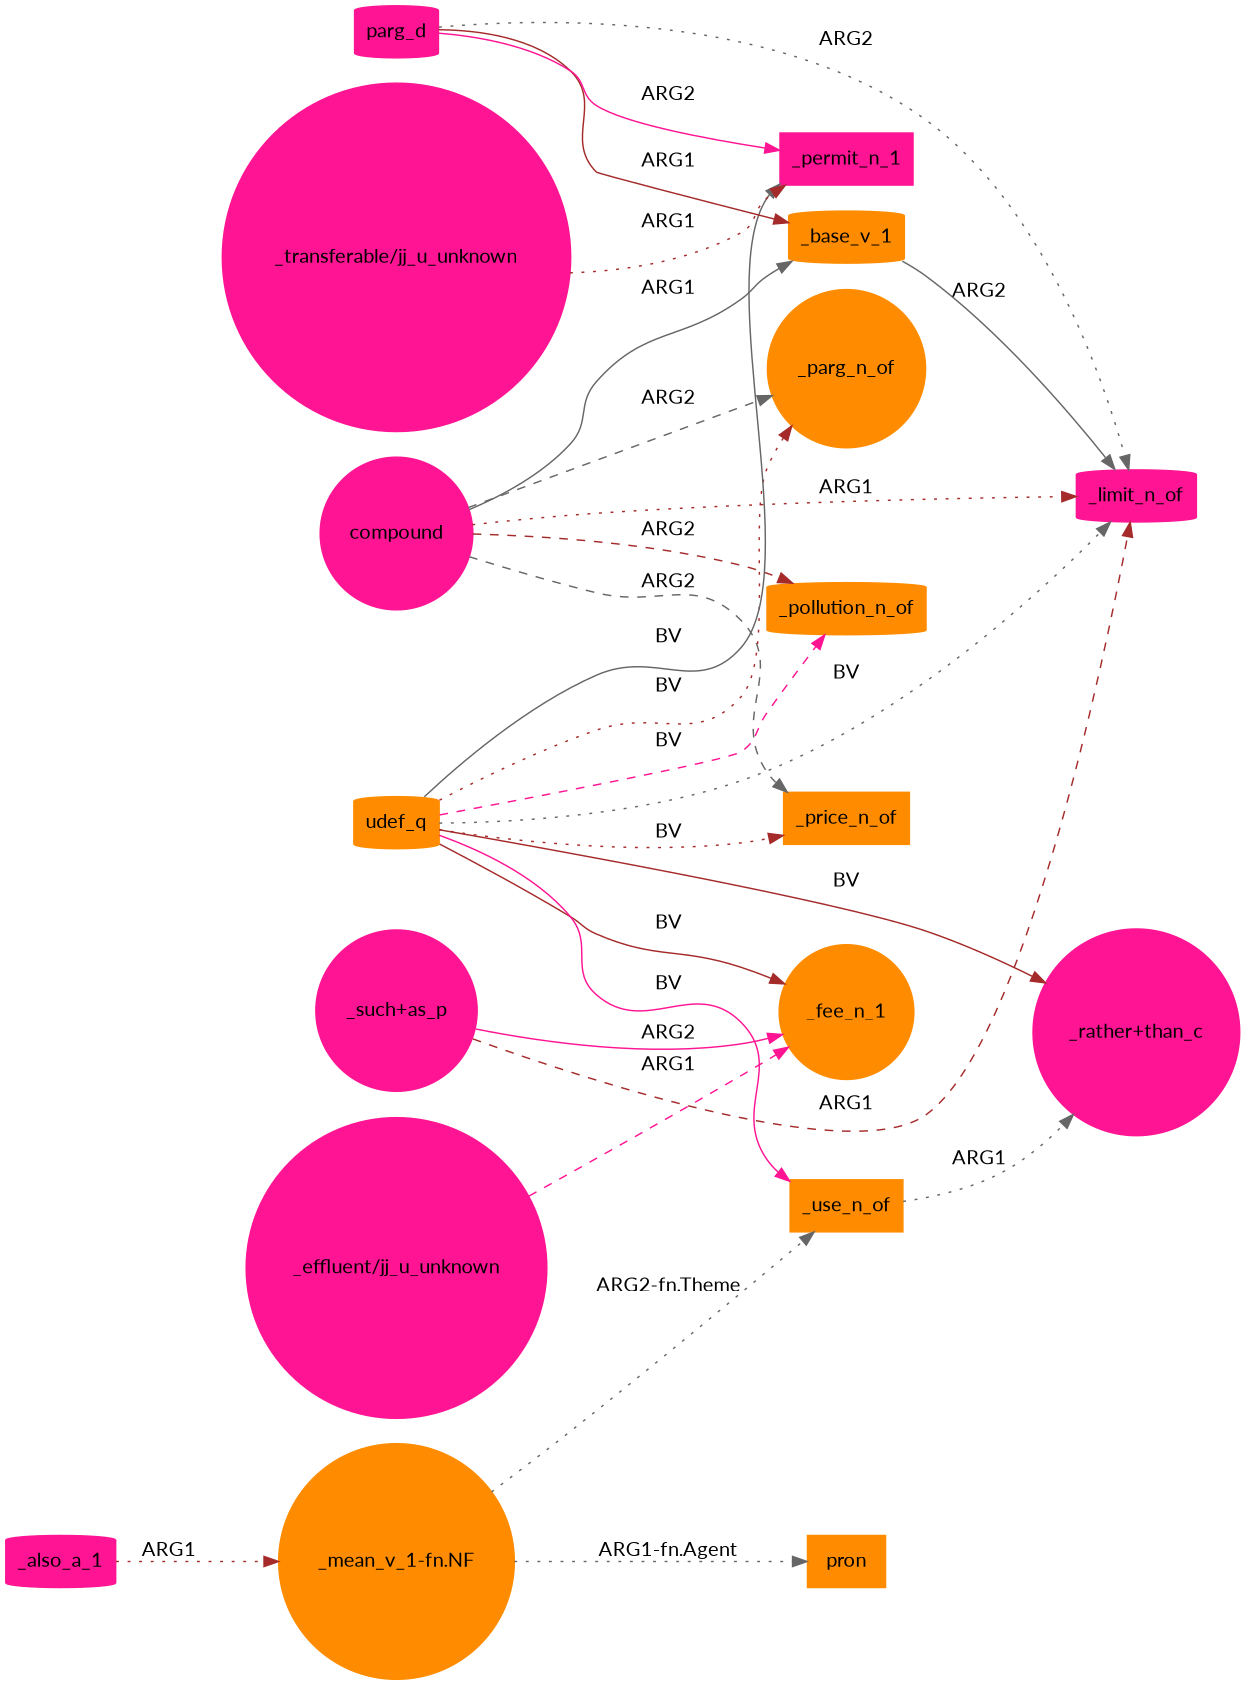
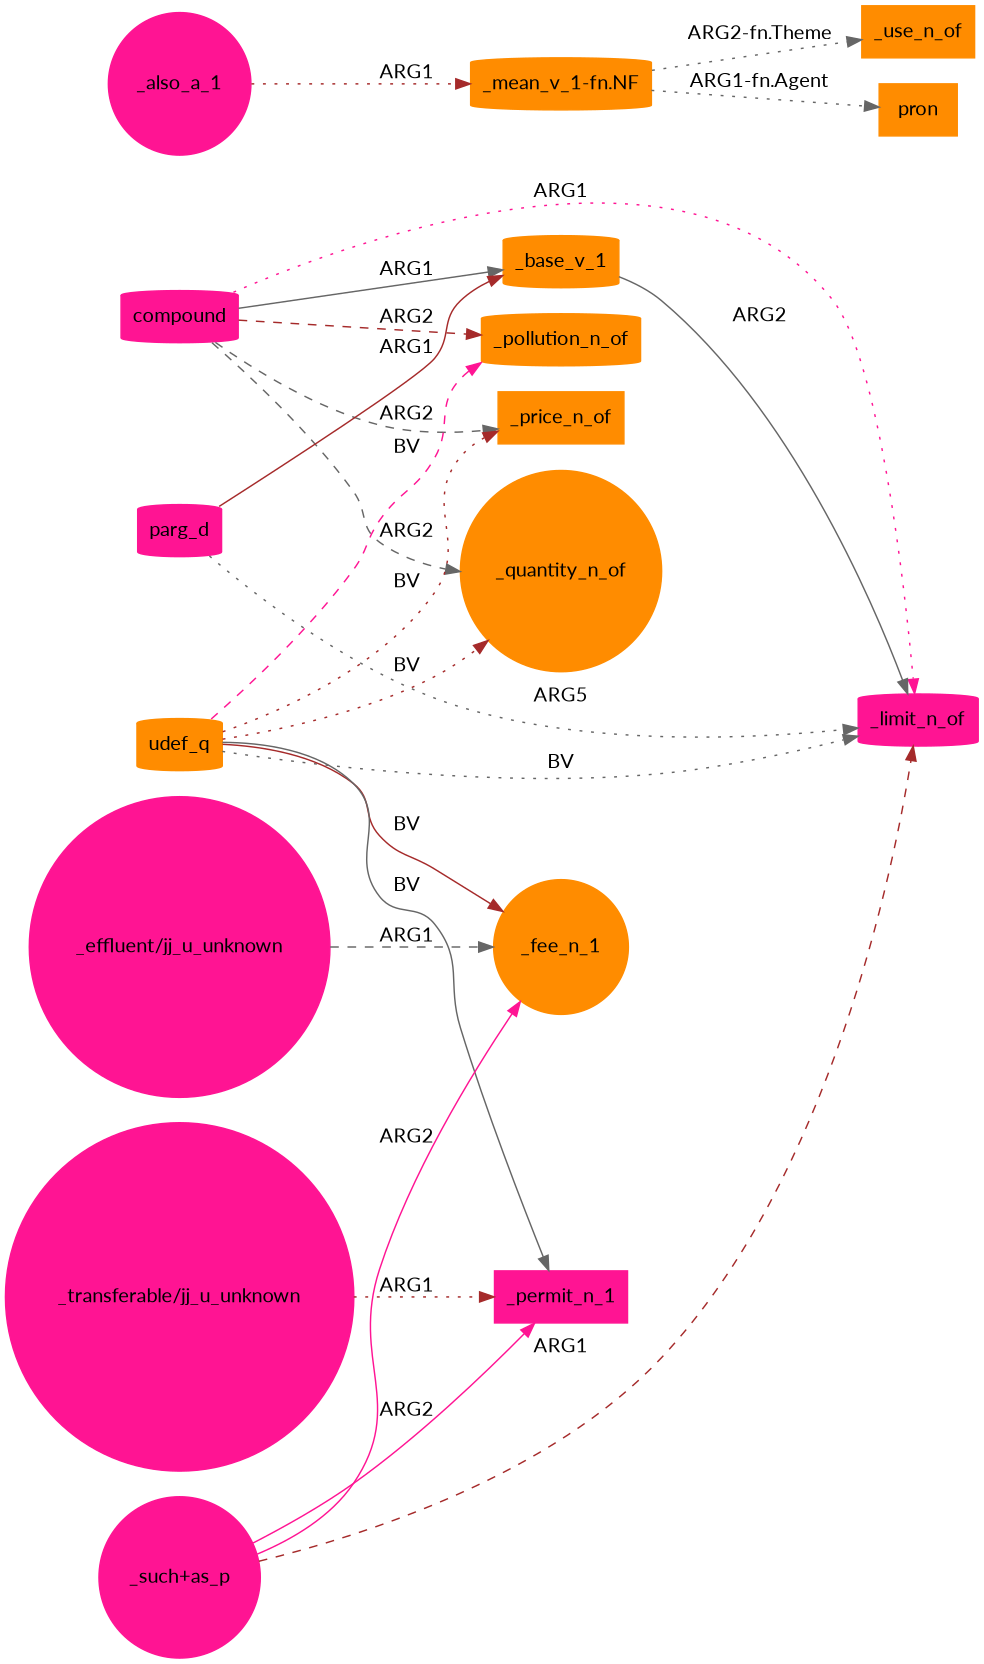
edge "parg_d" -> "_limit_n_of": label "ARG2" -> "ARG5"
edge "parg_d" -> "_permit_n_1": now "_such+as_p" -> "_permit_n_1"
node "_parg_n_of": label "_parg_n_of" -> "_quantity_n_of"
edge "compound" -> "_limit_n_of": color brown -> deeppink
node "compound": shape circle -> cylinder
edge "udef_q" -> "_use_n_of": removed, label "BV"
node "_rather+than_c": removed
edge "_effluent/jj_u_unknown" -> "_fee_n_1": color deeppink -> gray40
node "_also_a_1": shape cylinder -> circle
node "_mean_v_1-fn.NF": shape circle -> cylinder
